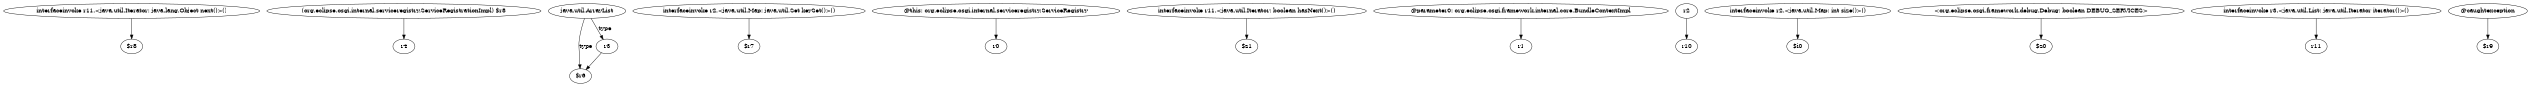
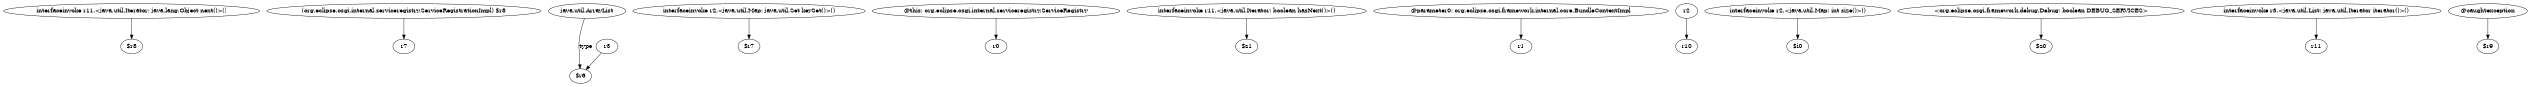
edge "java.util.ArrayList" -> "r3": removed, label "type"
node "r4": label "r4" -> "r7"
